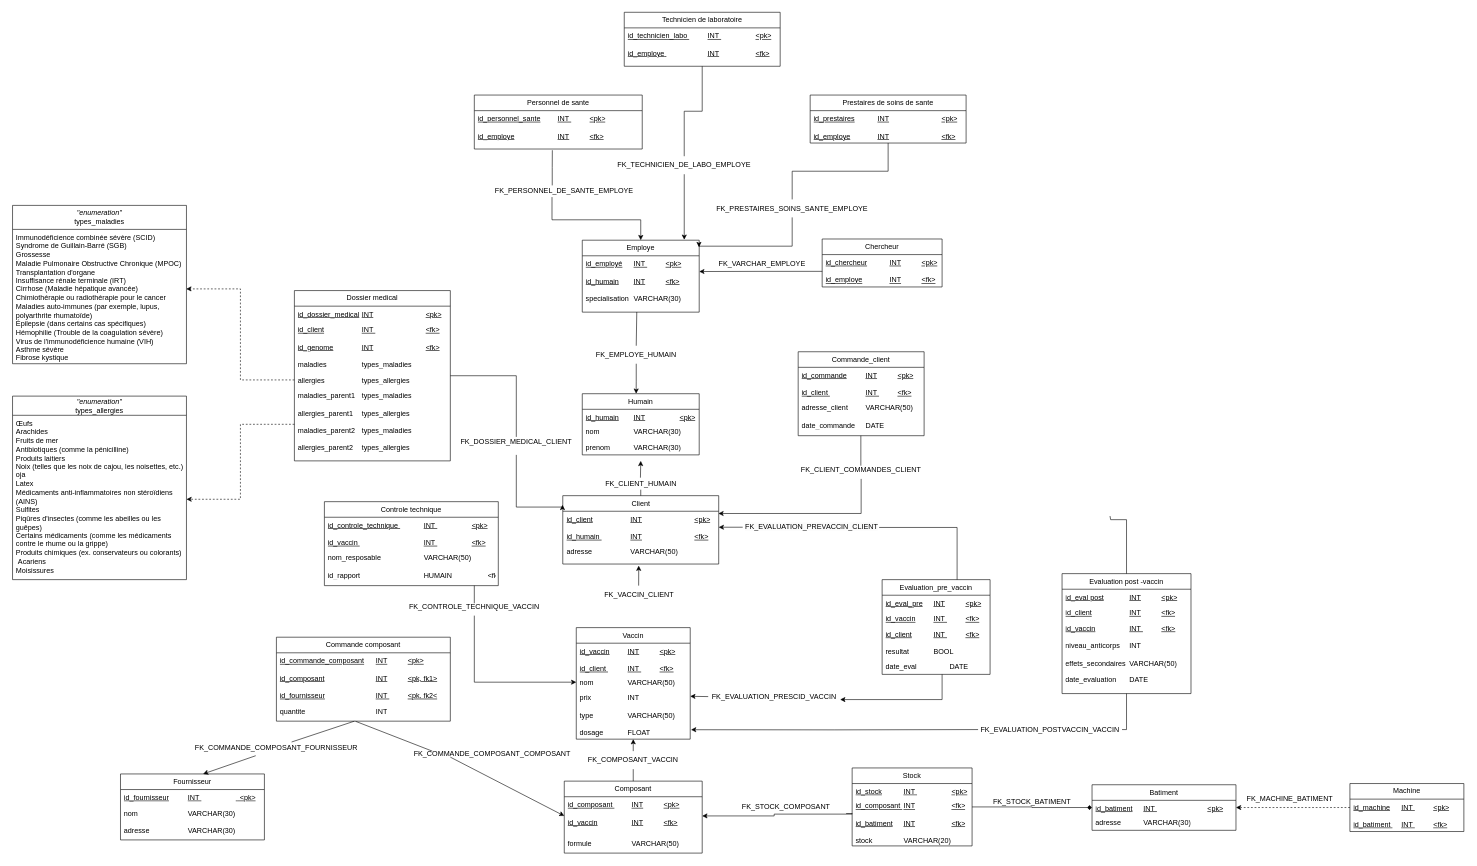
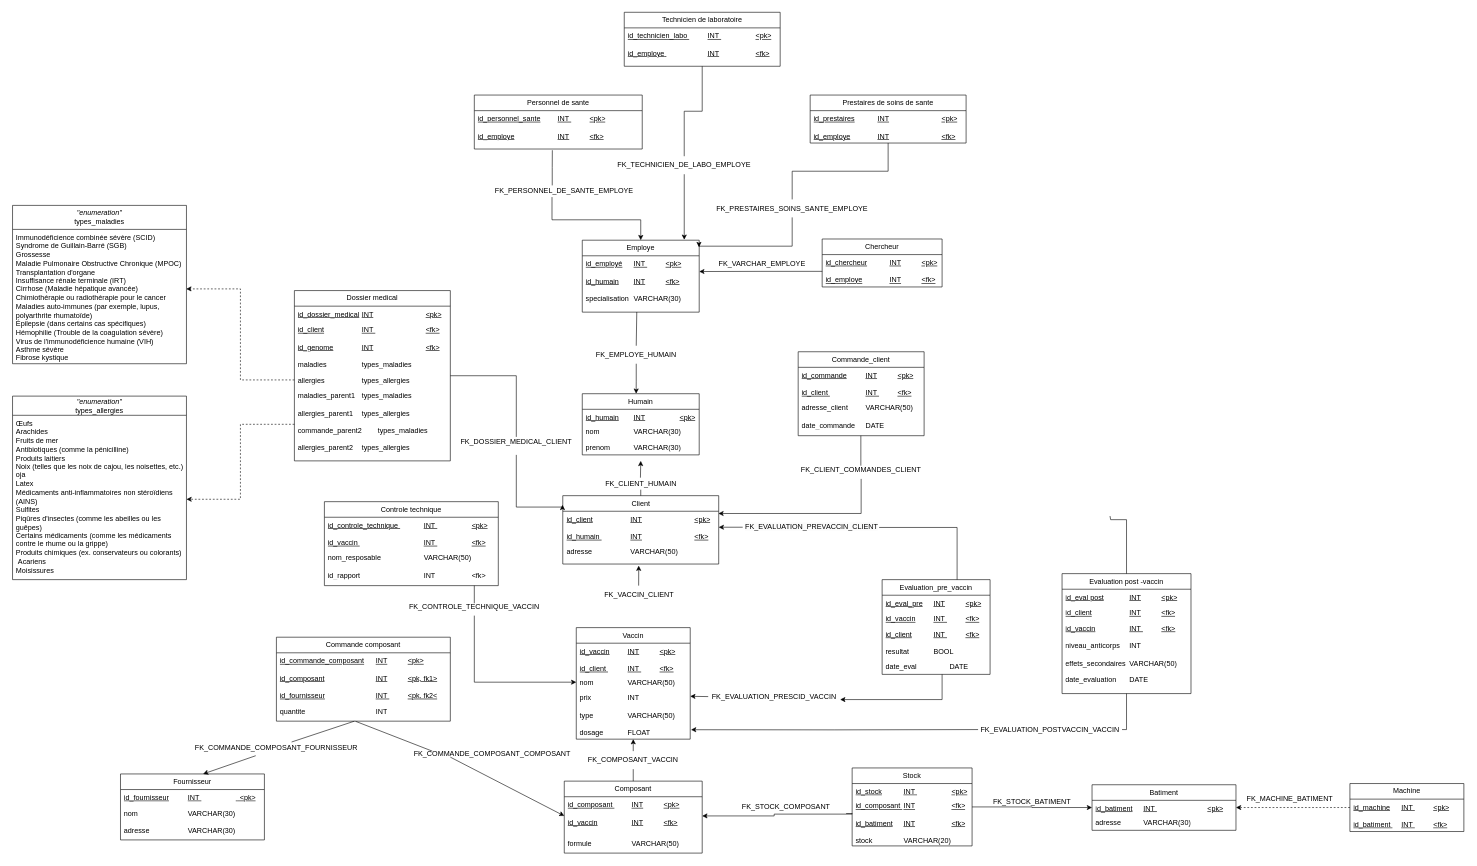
node "maladies_parent1 types_maladies allergies_parent1 types_allergies maladies_parent2 types_maladies allergies_parent2 types_allergies": label "maladies_parent1 types_maladies allergies_parent1 types_allergies maladies_parent2 types_maladies allergies_parent2 types_allergies" -> "maladies_parent1 types_maladies allergies_parent1 types_allergies commande_parent2 types_maladies allergies_parent2 types_allergies"
node "nom_resposable VARCHAR(50) id_rapport HUMAIN <fk>": label "nom_resposable VARCHAR(50) id_rapport HUMAIN <fk>" -> "nom_resposable VARCHAR(50) id_rapport INT <fk>"
edge "Stock" -> "id_batiment INT <pk>": arrowhead diamond -> classic
